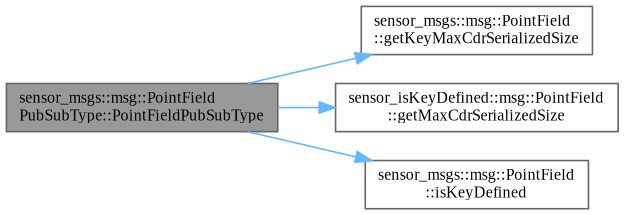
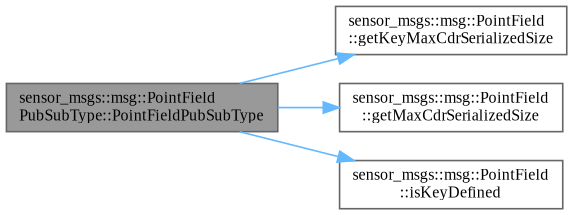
node "sensor_isKeyDefined::msg::PointField ::getMaxCdrSerializedSize": label "sensor_isKeyDefined::msg::PointField ::getMaxCdrSerializedSize" -> "sensor_msgs::msg::PointField ::getMaxCdrSerializedSize"
